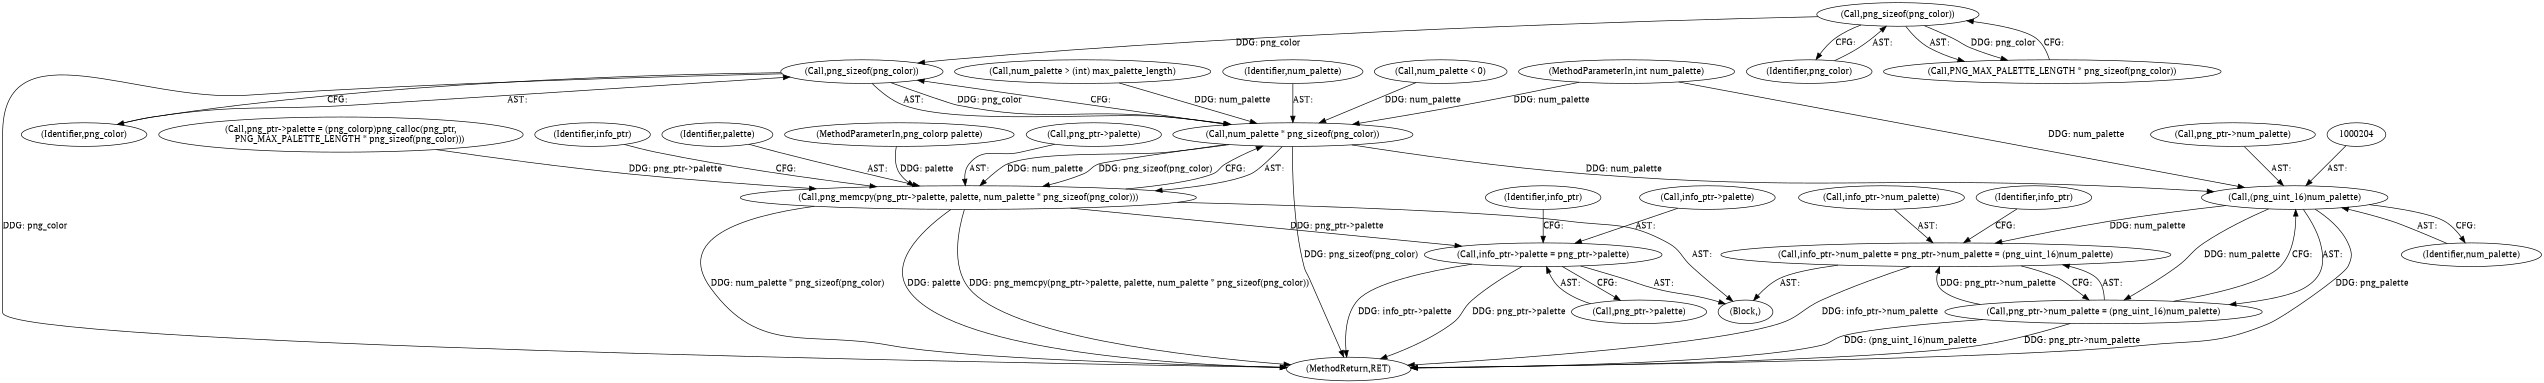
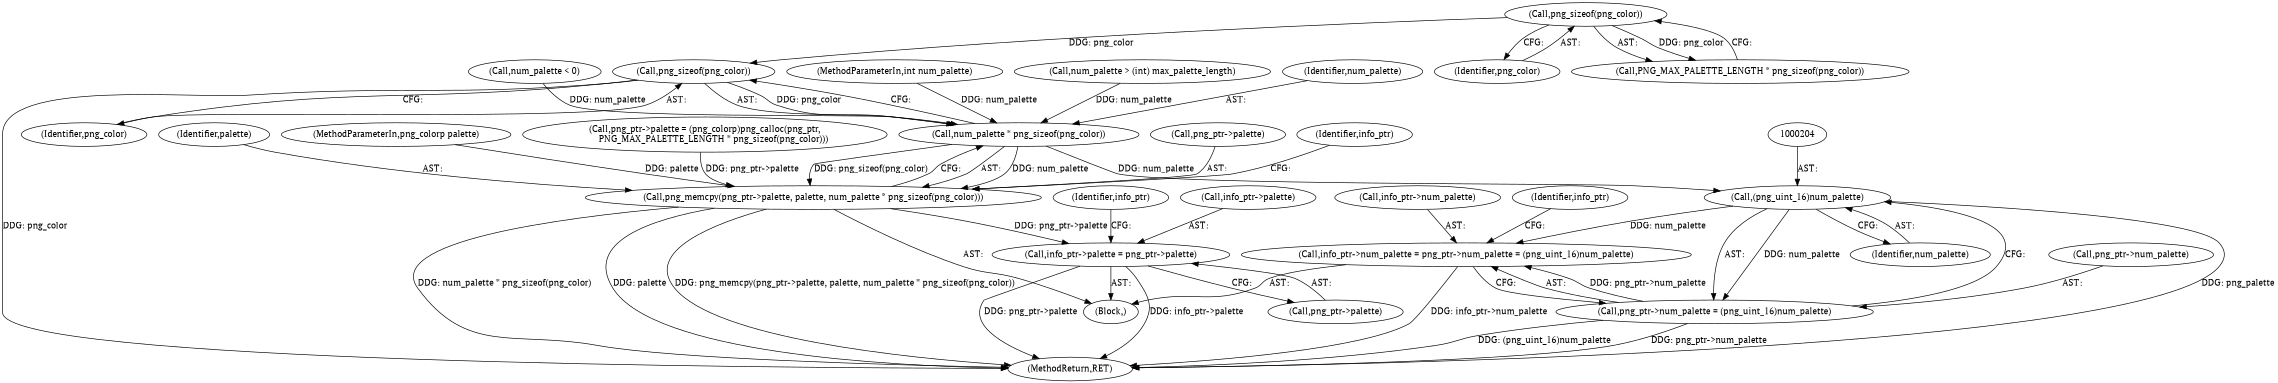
edge "(MethodParameterIn,int num_palette)" -> "(Call,(png_uint_16)num_palette)": removed, label "DDG: num_palette"
edge "(Call,png_ptr->num_palette)" -> "(Call,(png_uint_16)num_palette)": now "(Call,png_ptr->num_palette)" -> "(Call,png_ptr->num_palette = (png_uint_16)num_palette)"
edge "(Call,num_palette * png_sizeof(png_color))" -> "(MethodReturn,RET)": removed, label "DDG: png_sizeof(png_color)"
